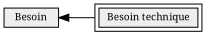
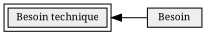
edge "Besoin technique" -> "Besoin": reversed
